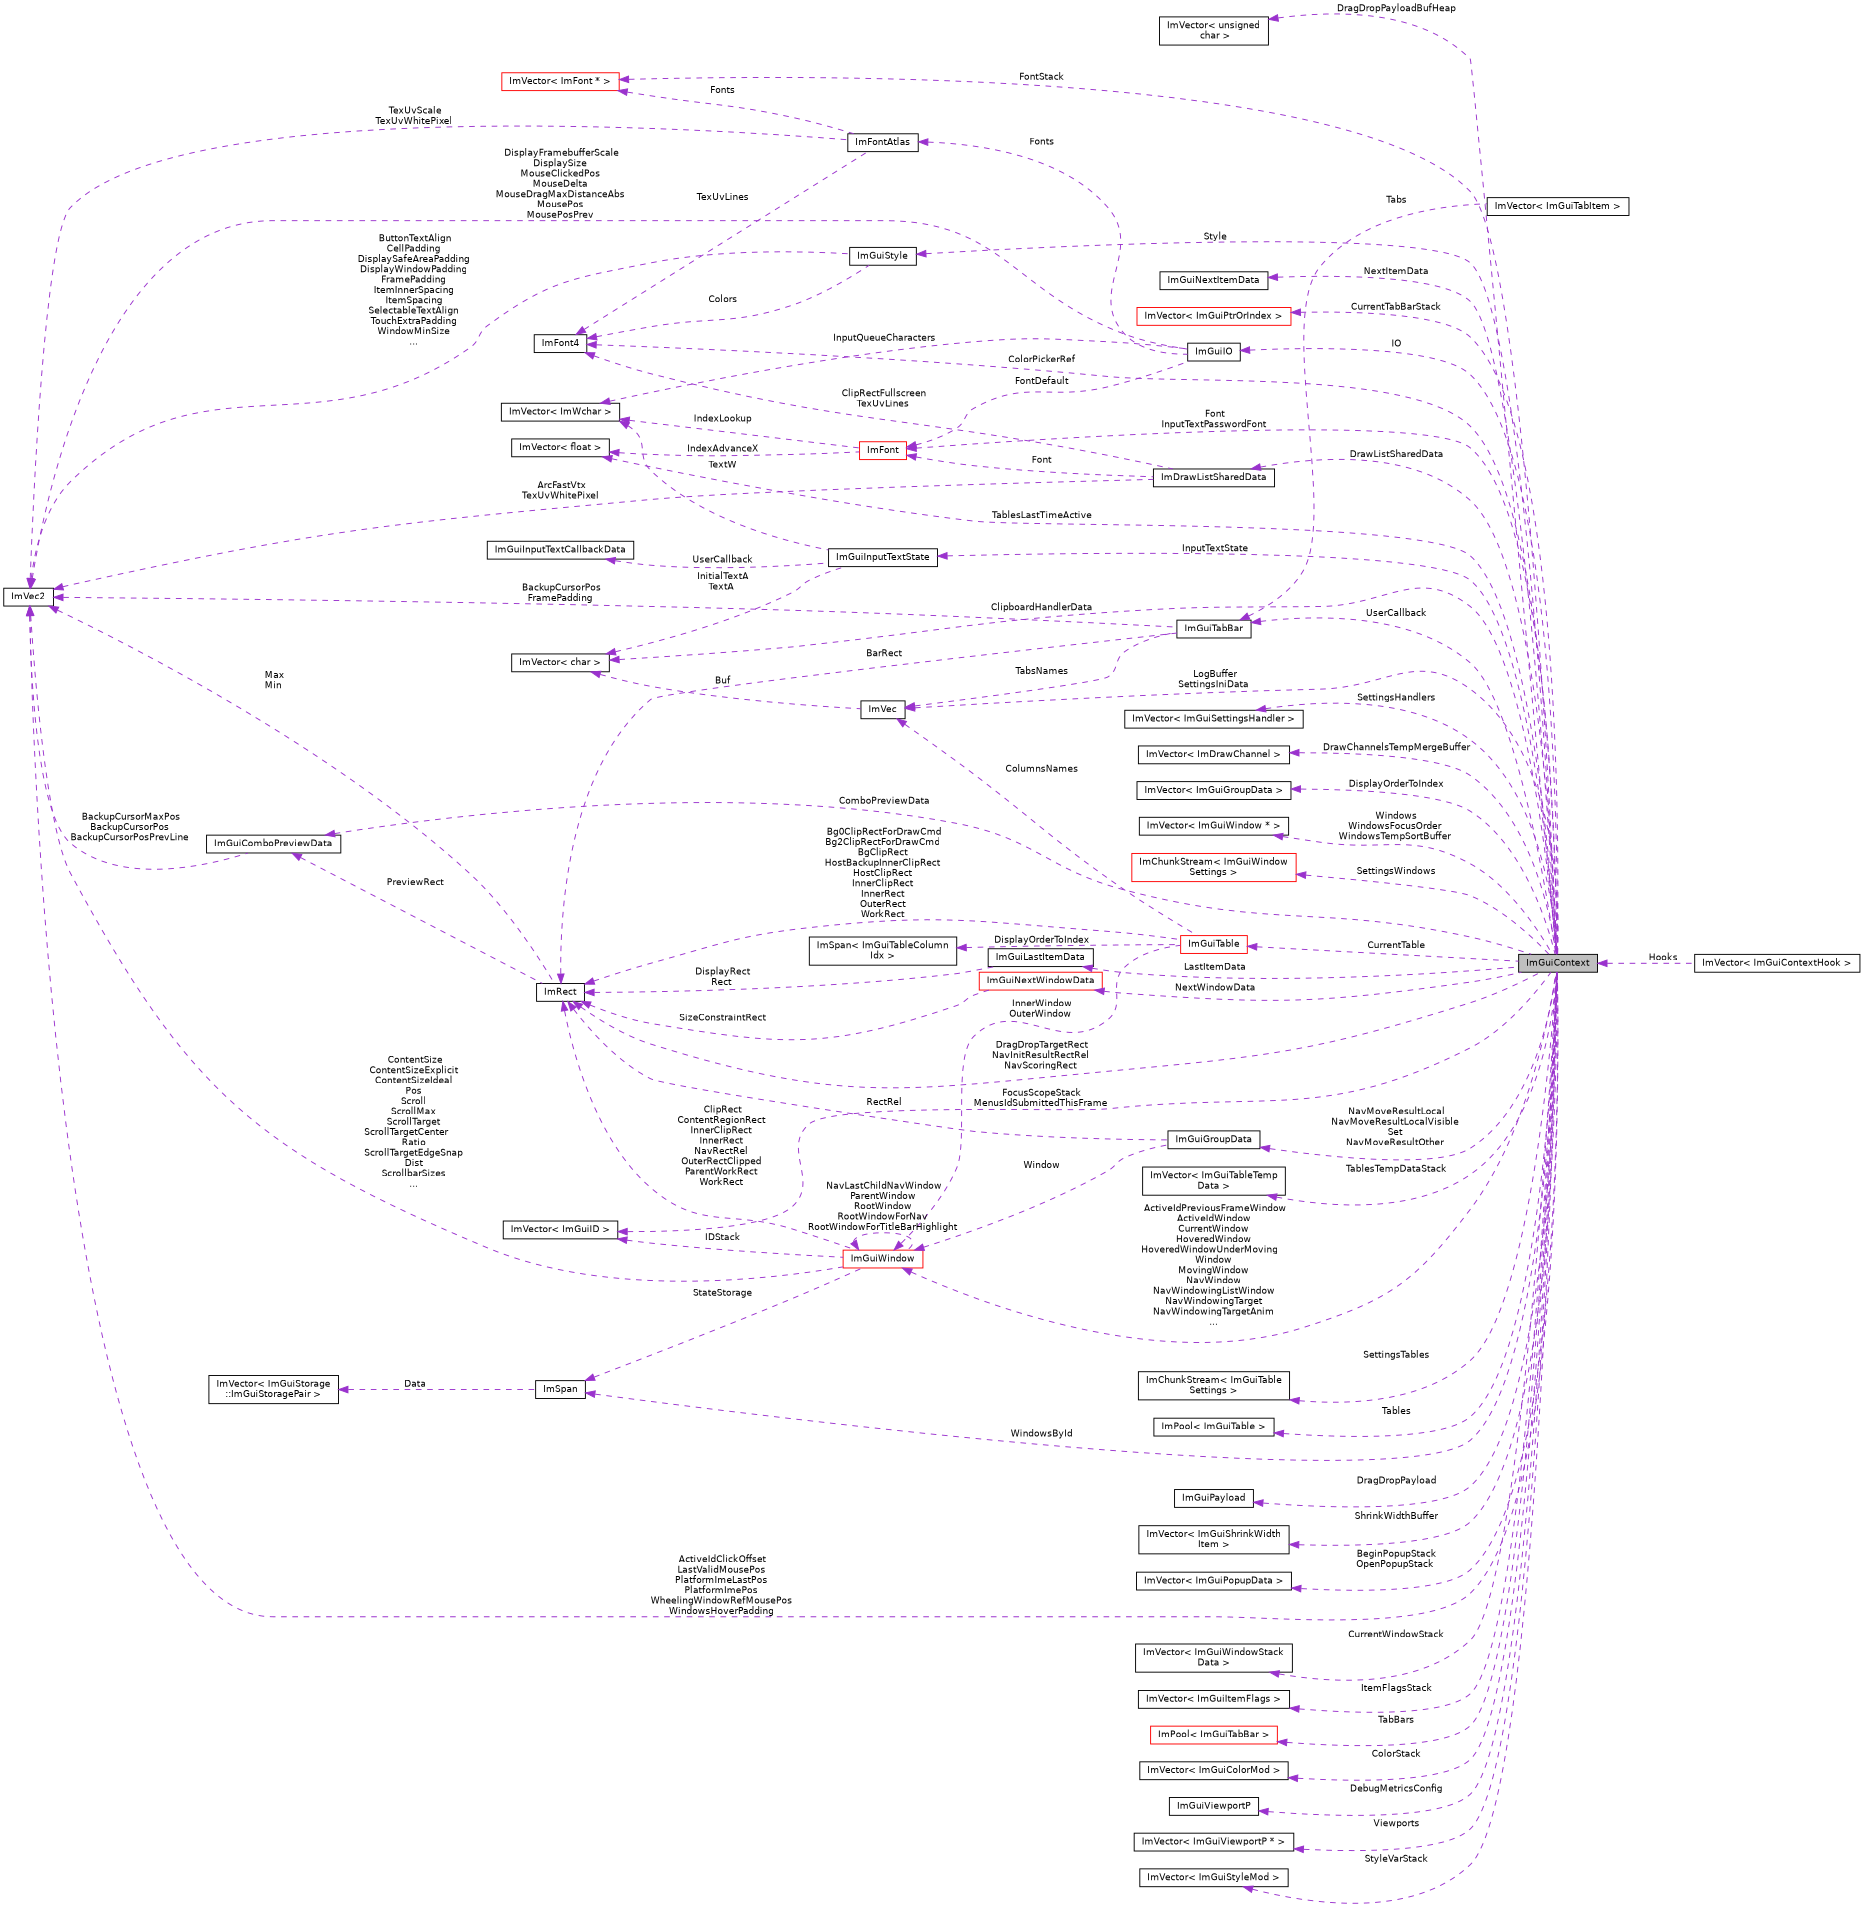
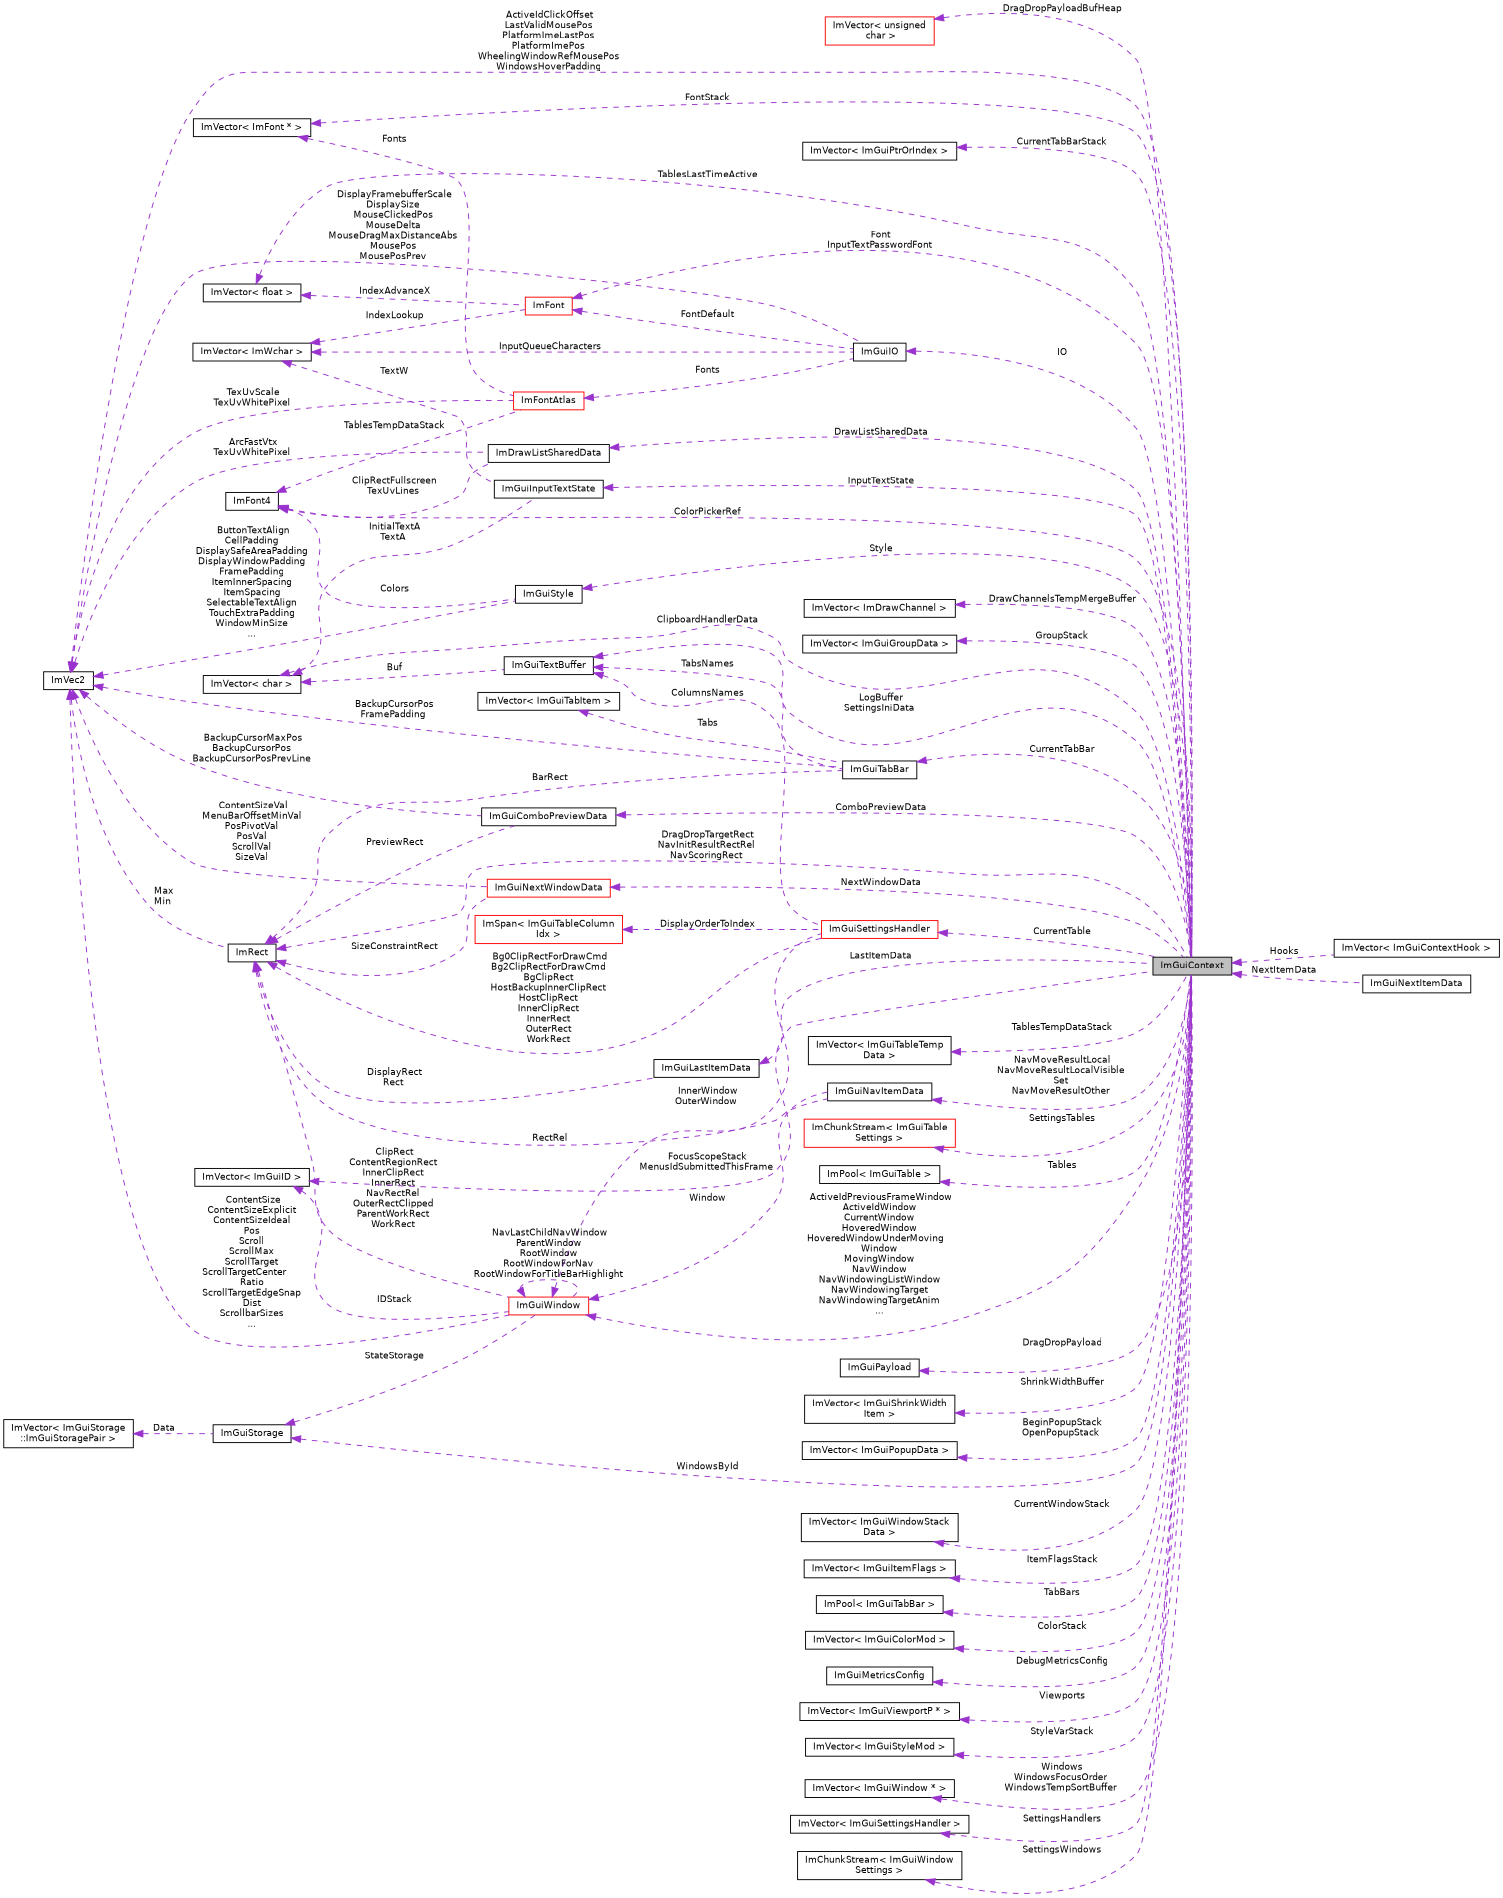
node "ImVector< unsigned char >": color black -> red
node "ImVector< ImFont * >": color red -> black
node "ImFontAtlas": color black -> red
edge "ImFontAtlas" -> "ImFont4": label " TexUvLines" -> " TablesTempDataStack"
node "ImVector< ImGuiPtrOrIndex >": color red -> black
edge "ImGuiContext" -> "ImGuiNextItemData": reversed
edge "ImVector< ImGuiTabItem >" -> "ImGuiTabBar": reversed
edge "ImDrawListSharedData" -> "ImFont": removed, label "Font"
node "ImGuiInputTextCallbackData": removed
edge "ImGuiContext" -> "ImGuiTabBar": label " UserCallback" -> " CurrentTabBar"
node "ImVec": label "ImVec" -> "ImGuiTextBuffer"
edge "ImGuiContext" -> "ImVector< ImGuiGroupData >": label " DisplayOrderToIndex" -> " GroupStack"
node "ImChunkStream< ImGuiWindow Settings >": color red -> black
edge "ImGuiNextWindowData" -> "ImVec2": added, label "ContentSizeVal MenuBarOffsetMinVal PosPivotVal PosVal ScrollVal SizeVal"
edge "ImRect" -> "ImGuiComboPreviewData": reversed
node "ImGuiTable": label "ImGuiTable" -> "ImGuiSettingsHandler"
node "ImSpan< ImGuiTableColumn Idx >": color black -> red
node "ImGuiGroupData": label "ImGuiGroupData" -> "ImGuiNavItemData"
node "ImChunkStream< ImGuiTable Settings >": color black -> red
node "ImSpan": label "ImSpan" -> "ImGuiStorage"
node "ImPool< ImGuiTabBar >": color red -> black
node "ImGuiViewportP": label "ImGuiViewportP" -> "ImGuiMetricsConfig"
